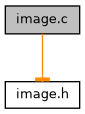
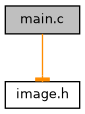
node "image.c": label "image.c" -> "main.c"
